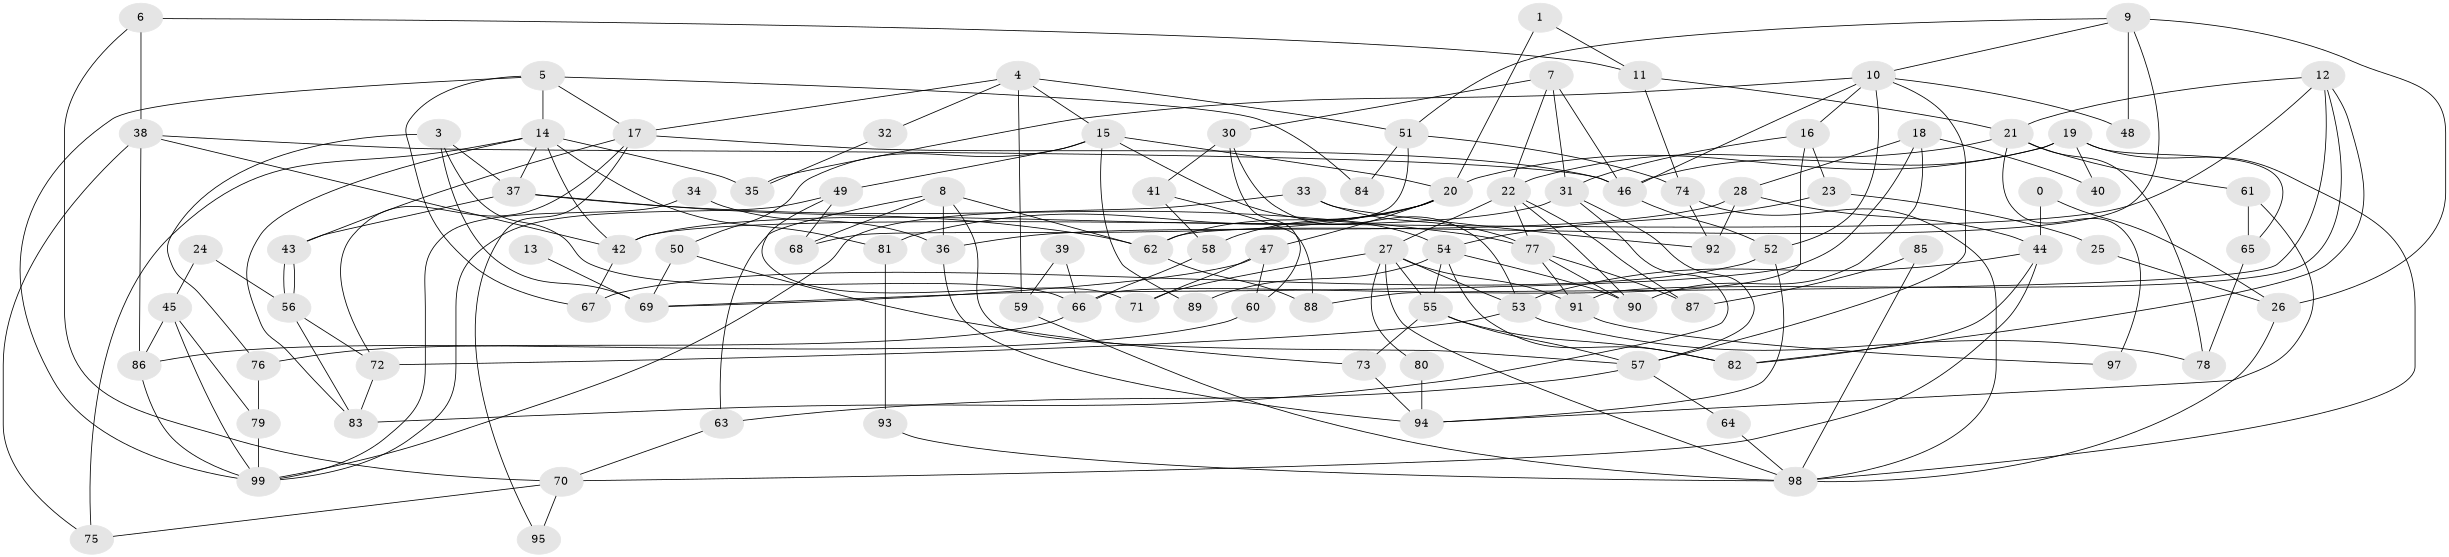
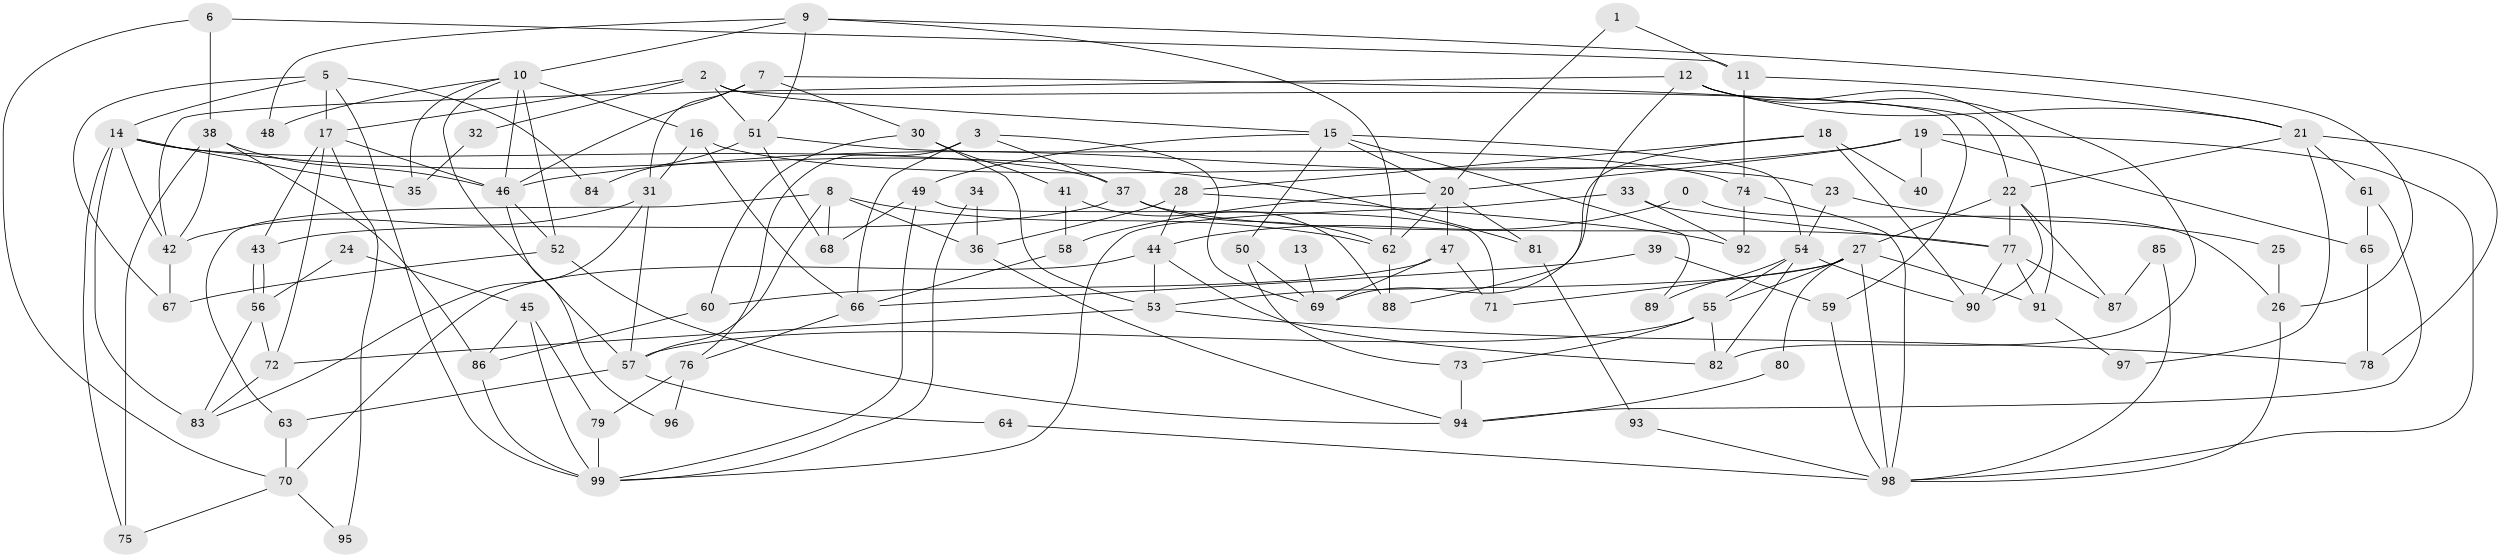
node "4": label "4" -> "2"
node "96": added
